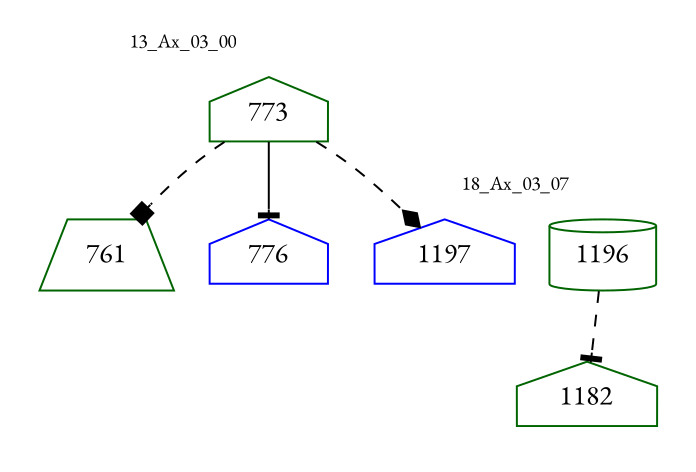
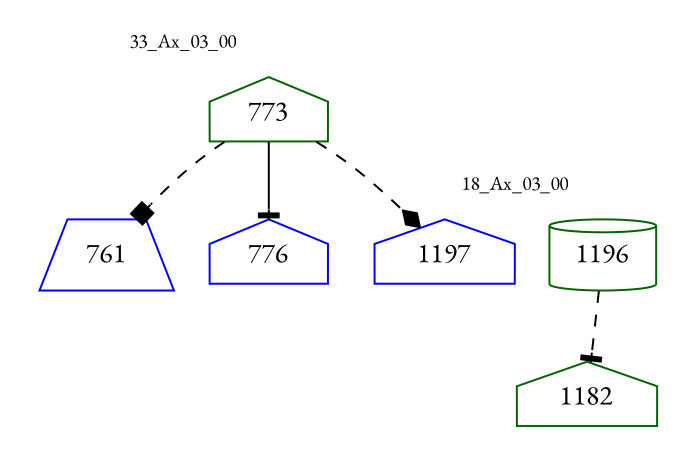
cluster "13_Ax_03_00": label "13_Ax_03_00" -> "33_Ax_03_00"
cluster "18_Ax_03_07": label "18_Ax_03_07" -> "18_Ax_03_00"
node "761": color darkgreen -> blue
